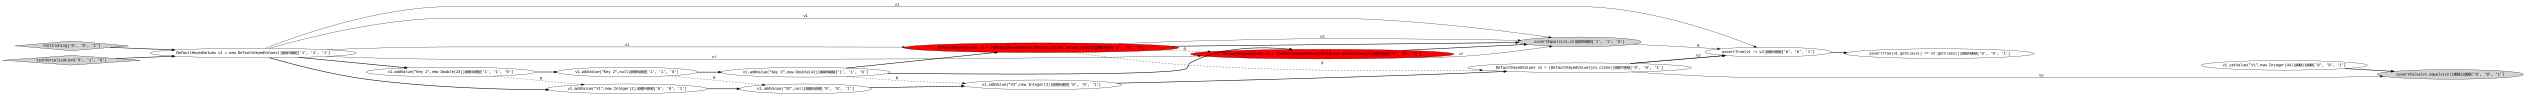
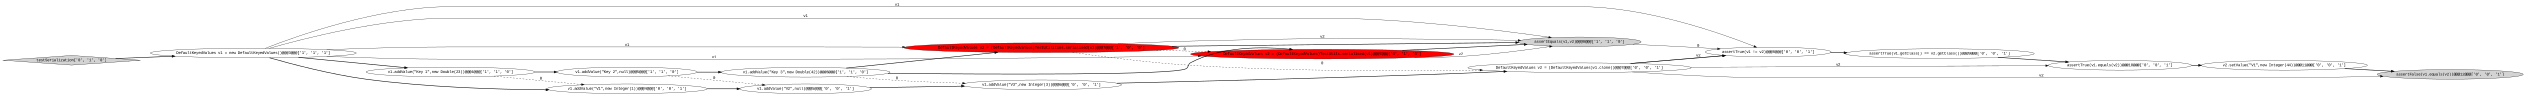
node "testCloning['0', '0', '1']": removed
node "assertTrue(v1.equals(v2))@@@10@@@['0', '0', '1']": added
